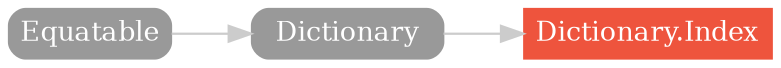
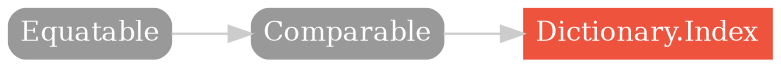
node "Dictionary": label "Dictionary" -> "Comparable"
